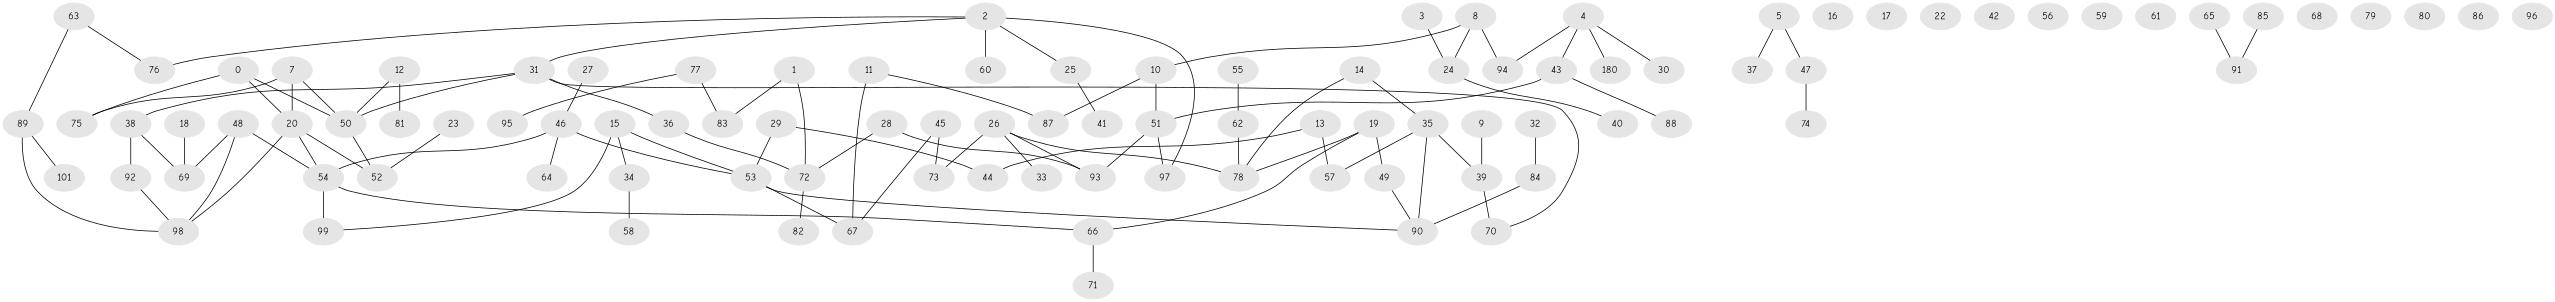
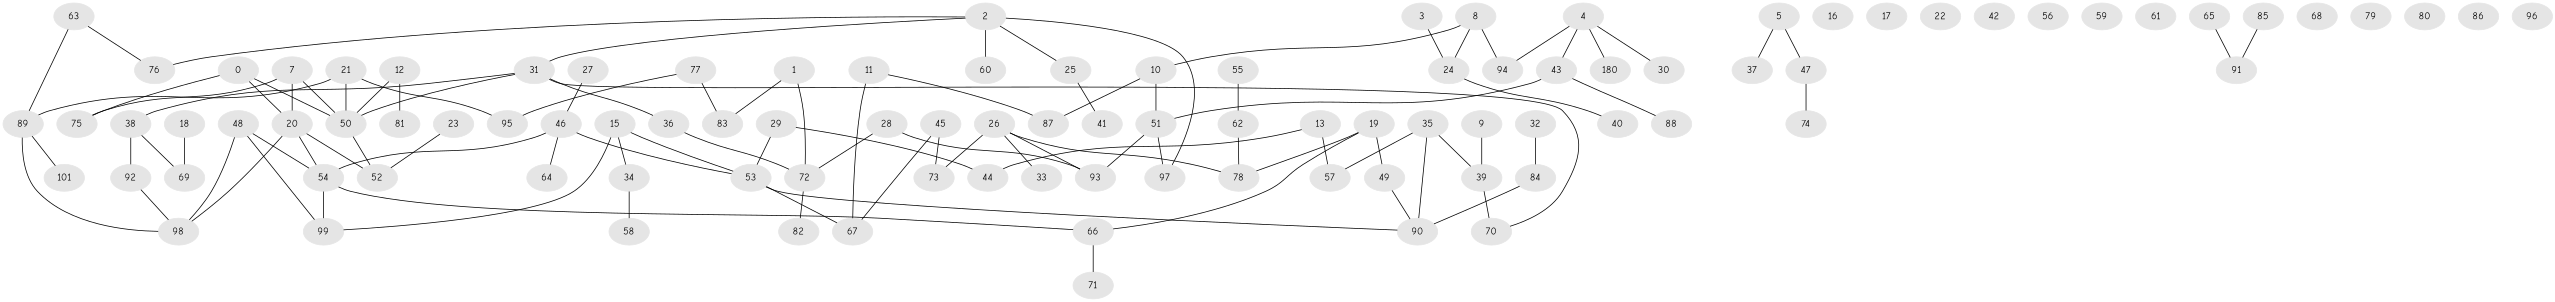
node "21": added
node "14": removed
edge "48" -- "69": now "48" -- "99"
